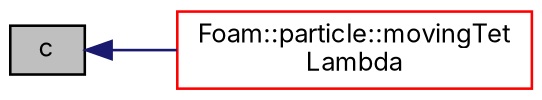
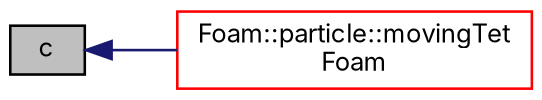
node "Foam::particle::movingTet Lambda": label "Foam::particle::movingTet Lambda" -> "Foam::particle::movingTet Foam"
